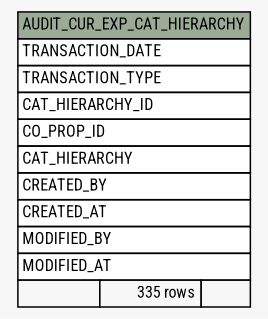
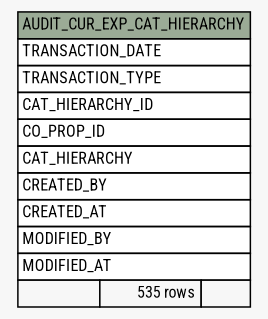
node "AUDIT_CUR_EXP_CAT_HIERARCHY": text "335 rows" -> "535 rows"
